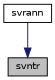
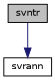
edge "svrann" -> "svntr": reversed
